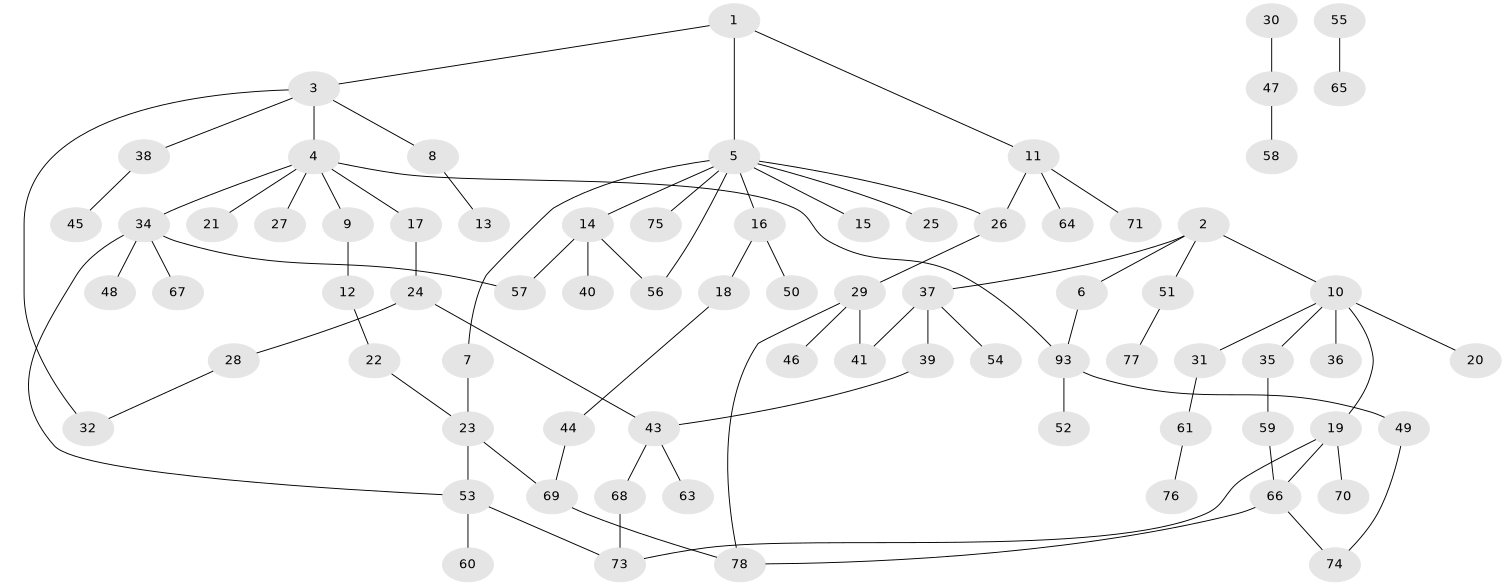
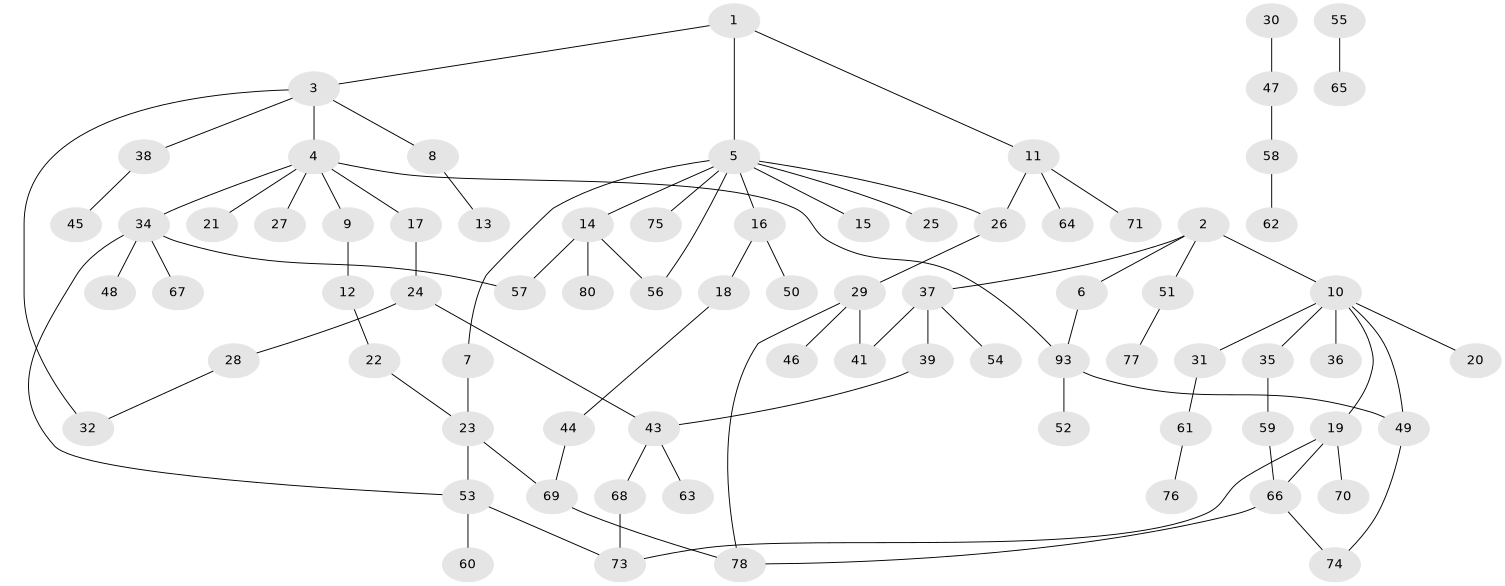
node "62": added
node "40": label "40" -> "80"
edge "10" -- "49": added
